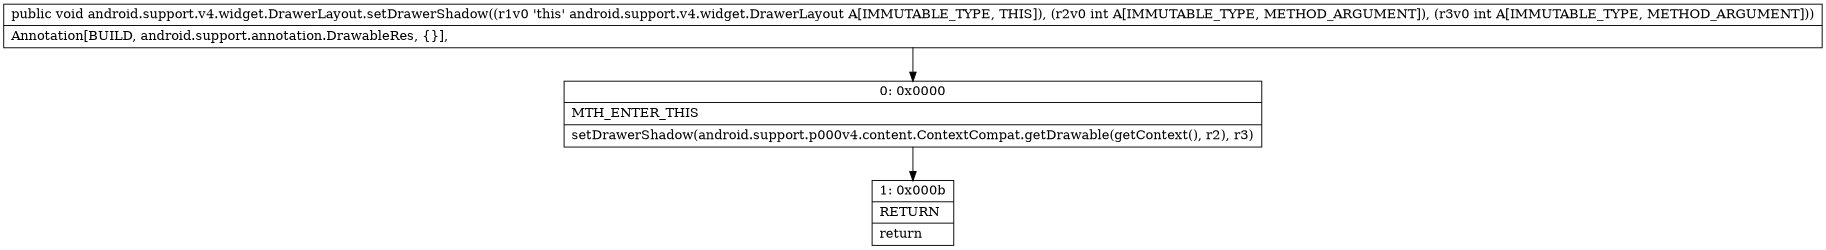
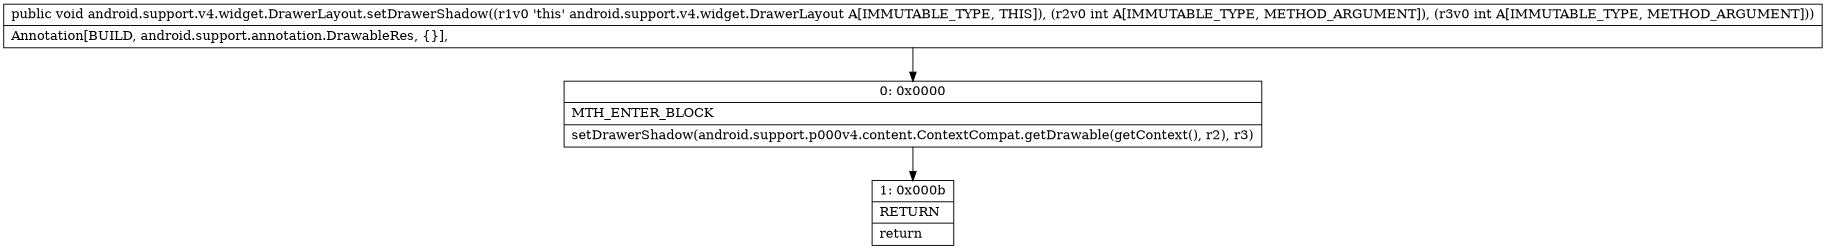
node "0: 0x0000": text "MTH_ENTER_THIS" -> "MTH_ENTER_BLOCK"
